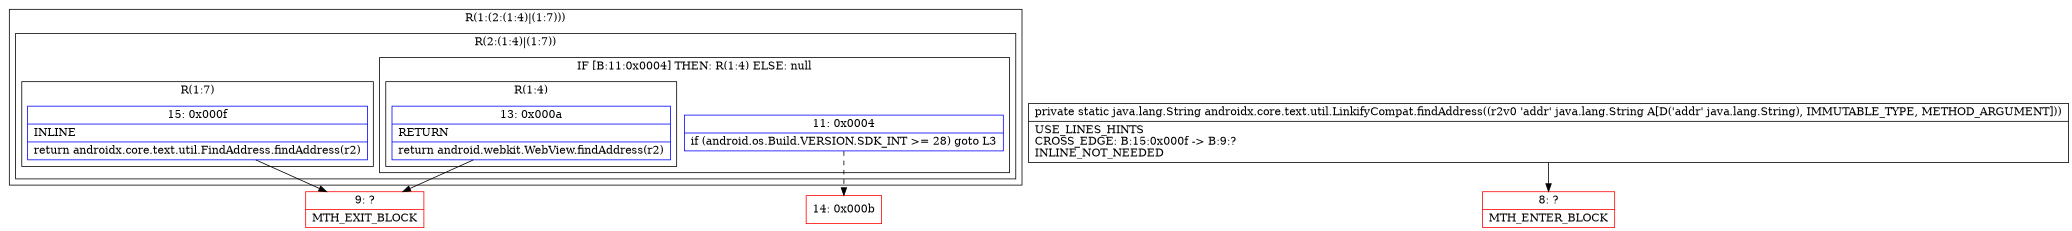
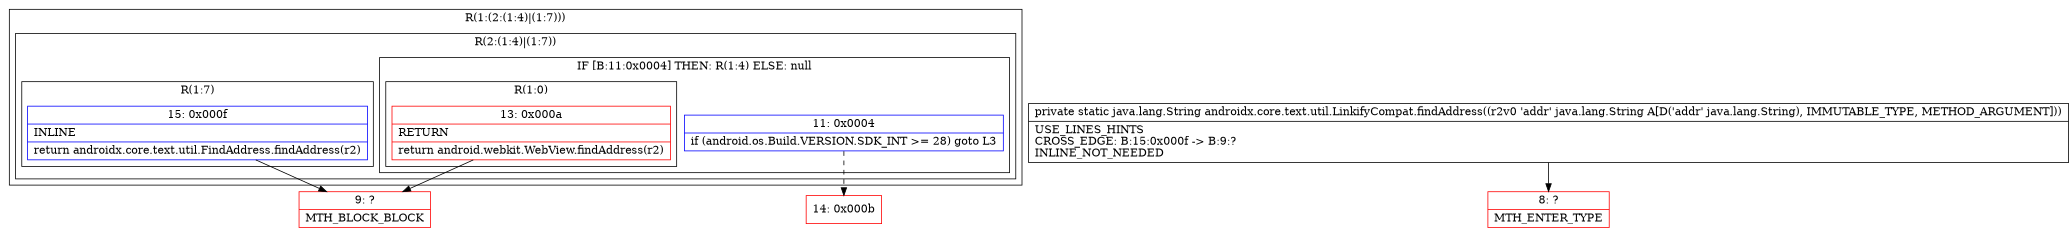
cluster "R(1:4)": label "R(1:4)" -> "R(1:0)"
node "13: 0x000a": color blue -> red
node "9: ?": text "MTH_EXIT_BLOCK" -> "MTH_BLOCK_BLOCK"
node "8: ?": text "MTH_ENTER_BLOCK" -> "MTH_ENTER_TYPE"
